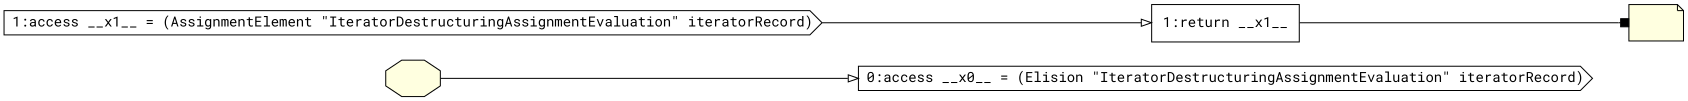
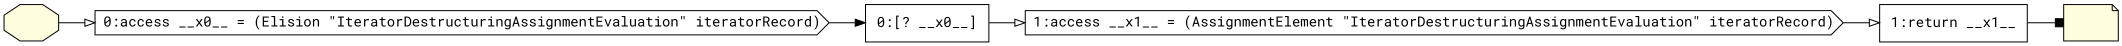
node "0:[? __x0__]": added
